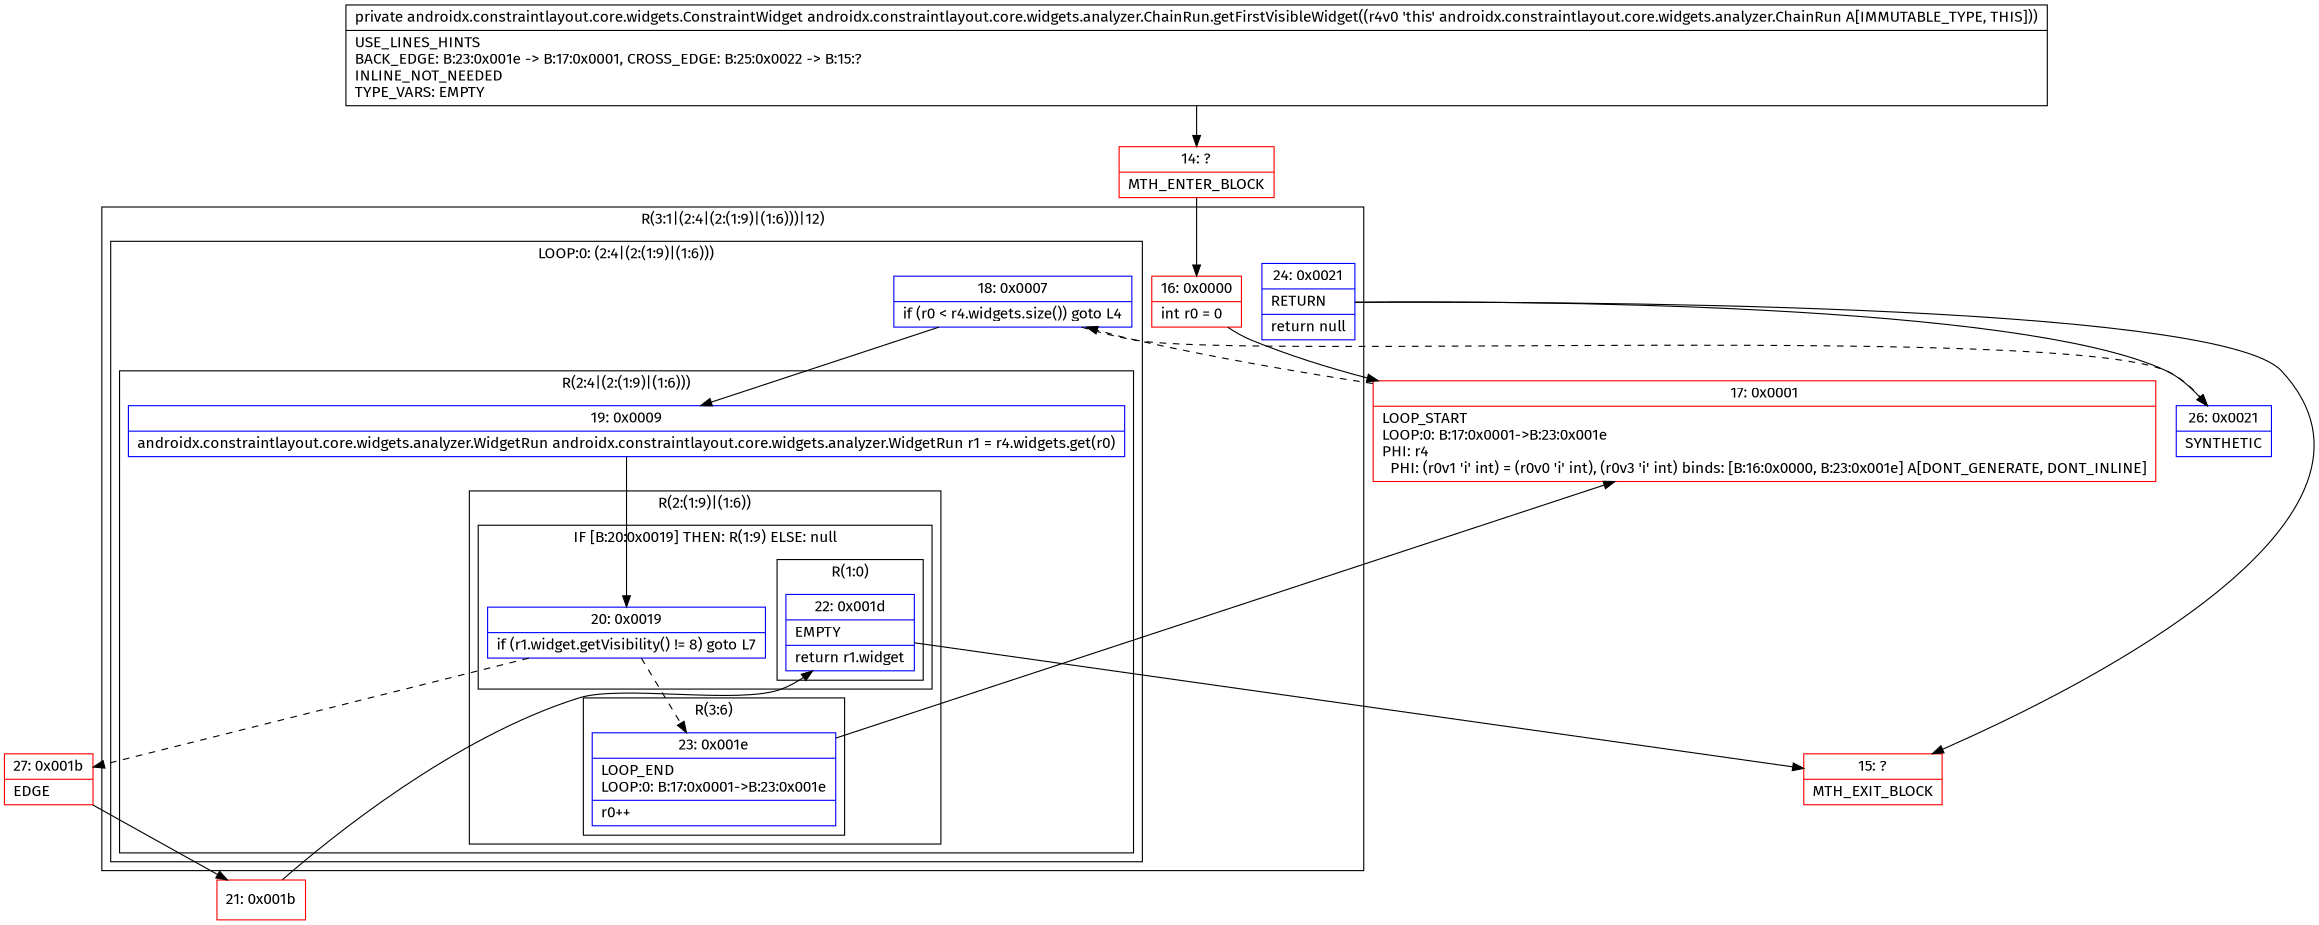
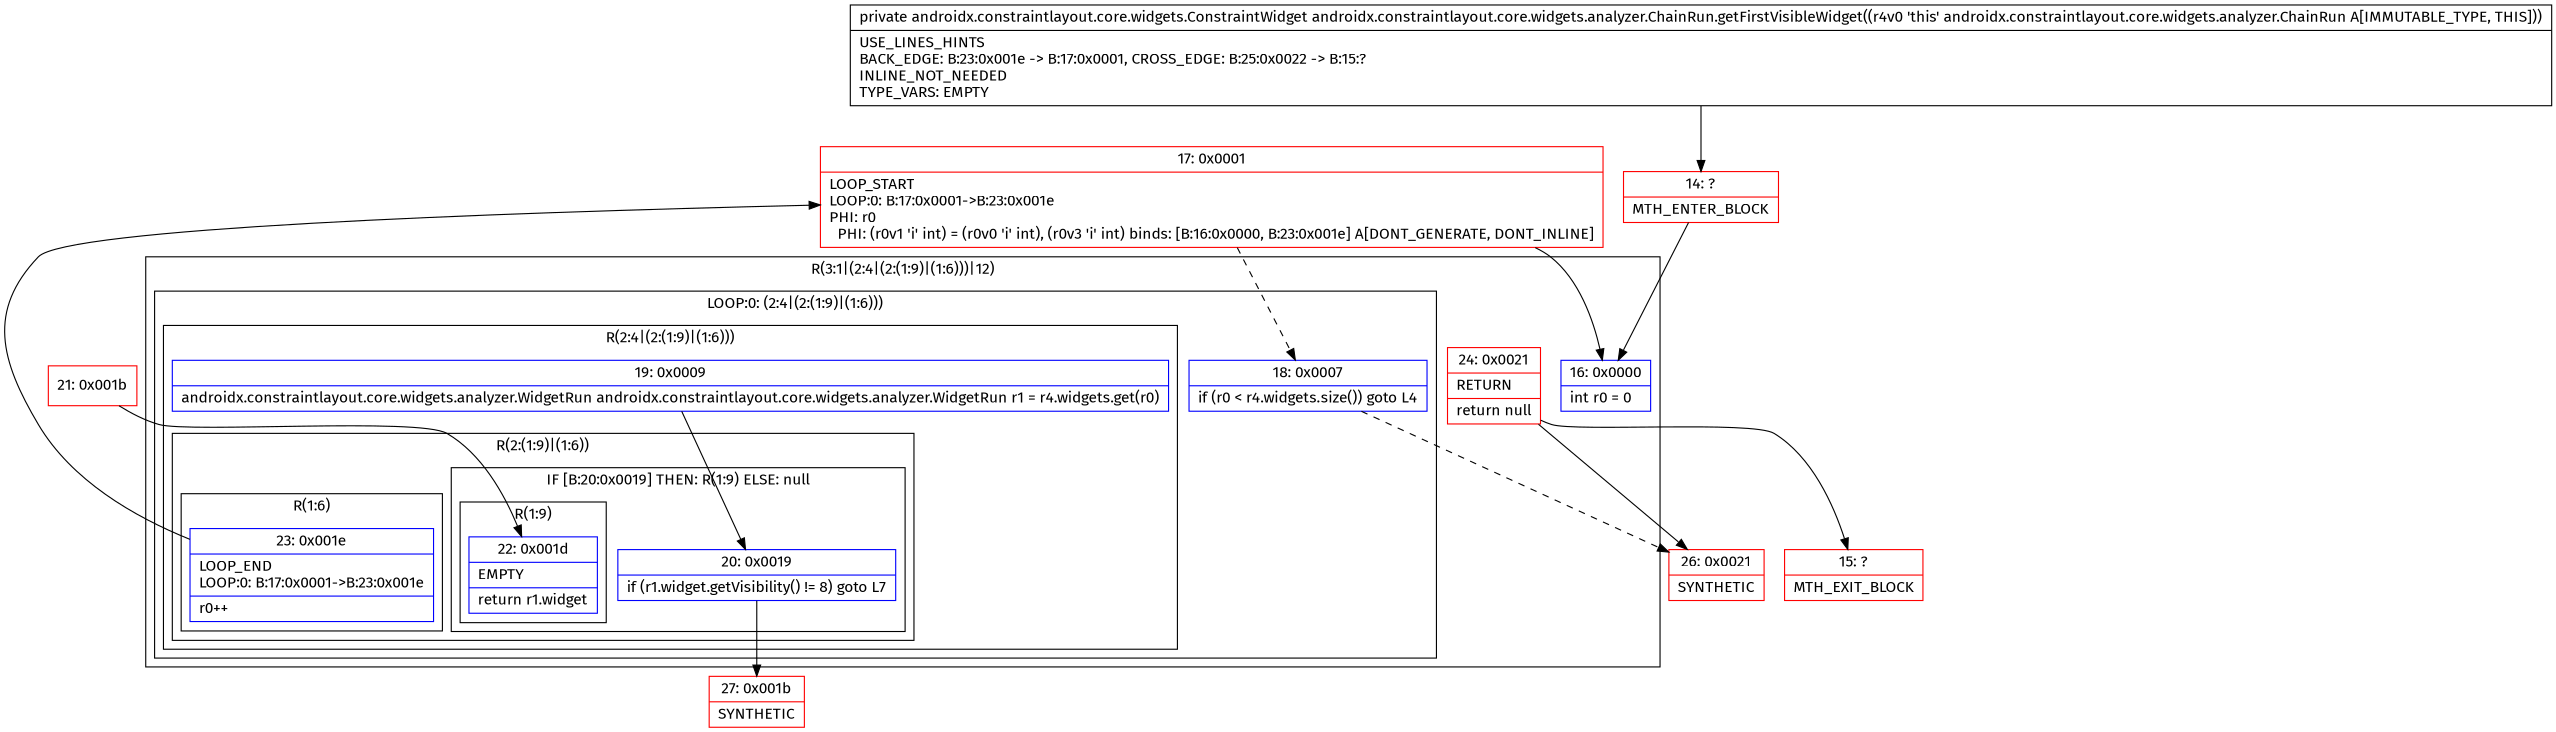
node "16: 0x0000": color red -> blue
node "24: 0x0021": color blue -> red
edge "16: 0x0000" -> "17: 0x0001": reversed
edge "18: 0x0007" -> "19: 0x0009": removed
node "26: 0x0021": color blue -> red
node "17: 0x0001": text "PHI: r4" -> "PHI: r0"
cluster "R(1:0)": label "R(1:0)" -> "R(1:9)"
edge "20: 0x0019" -> "23: 0x001e": removed
edge "22: 0x001d" -> "15: ?": removed
edge "20: 0x0019" -> "27: 0x001b": style dashed -> solid
cluster "R(3:6)": label "R(3:6)" -> "R(1:6)"
node "27: 0x001b": text "EDGE" -> "SYNTHETIC"
edge "27: 0x001b" -> "21: 0x001b": removed
